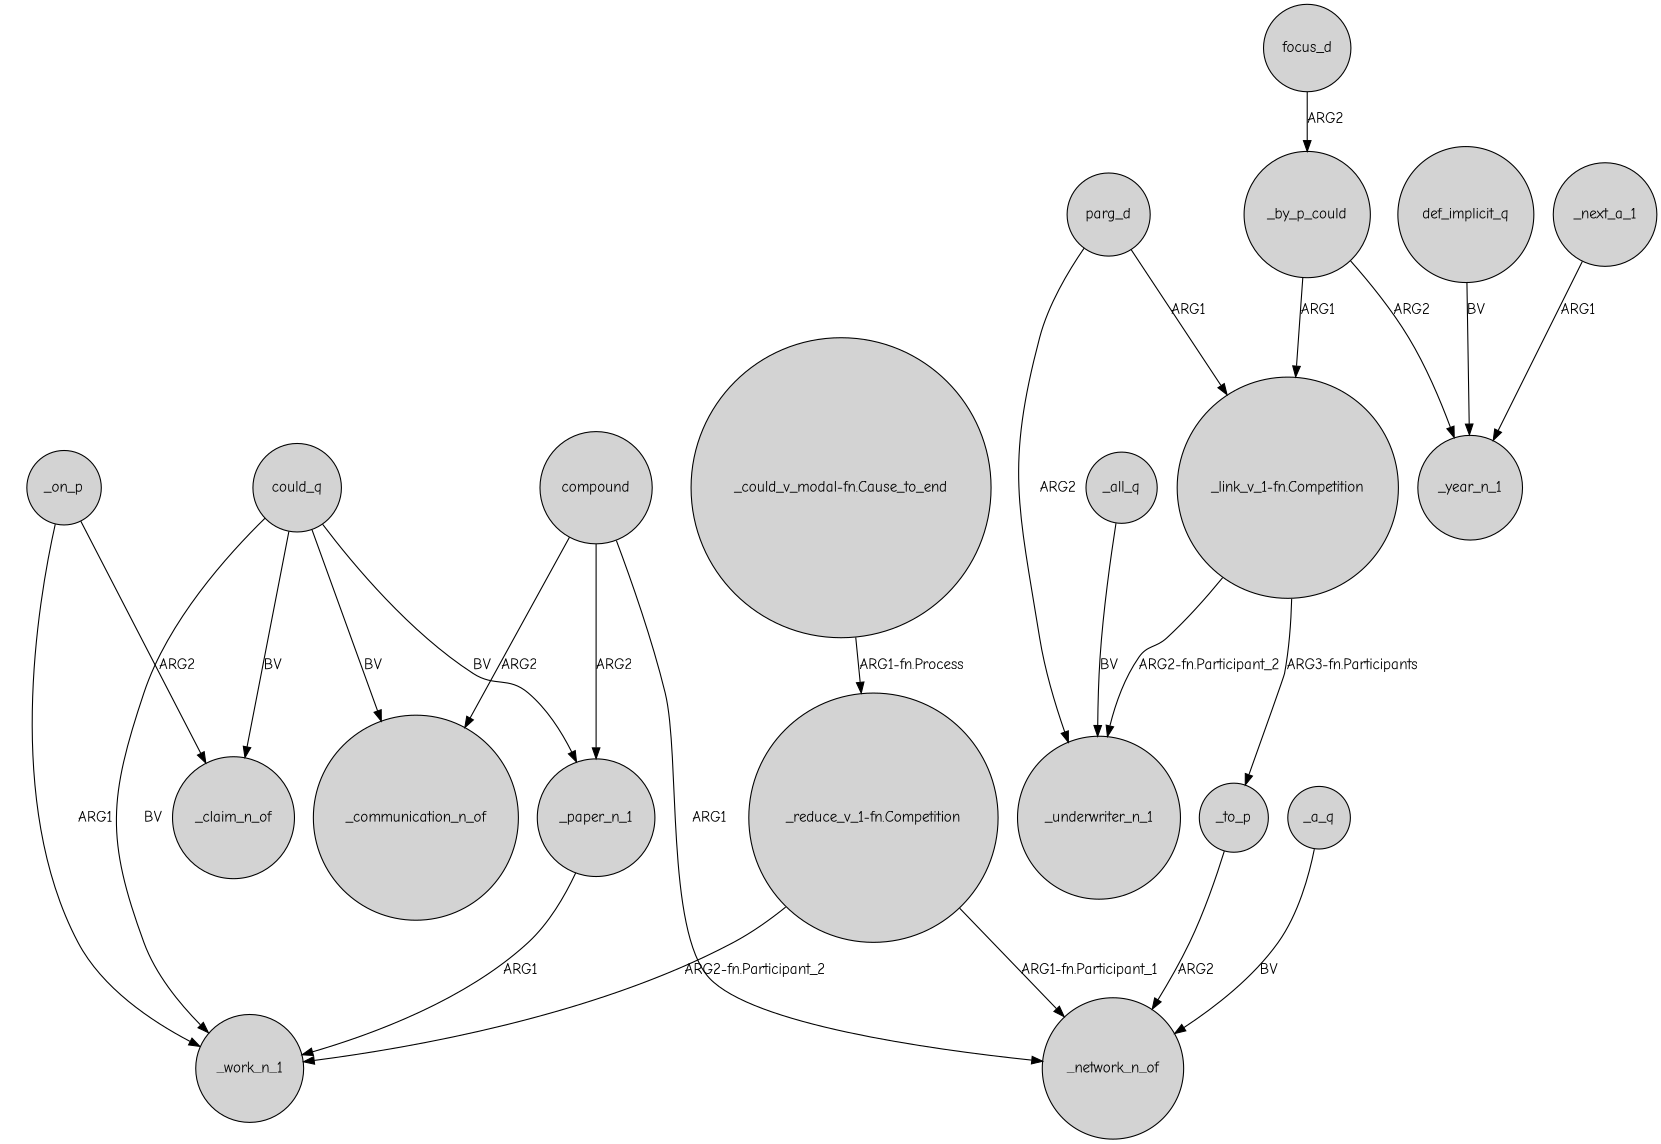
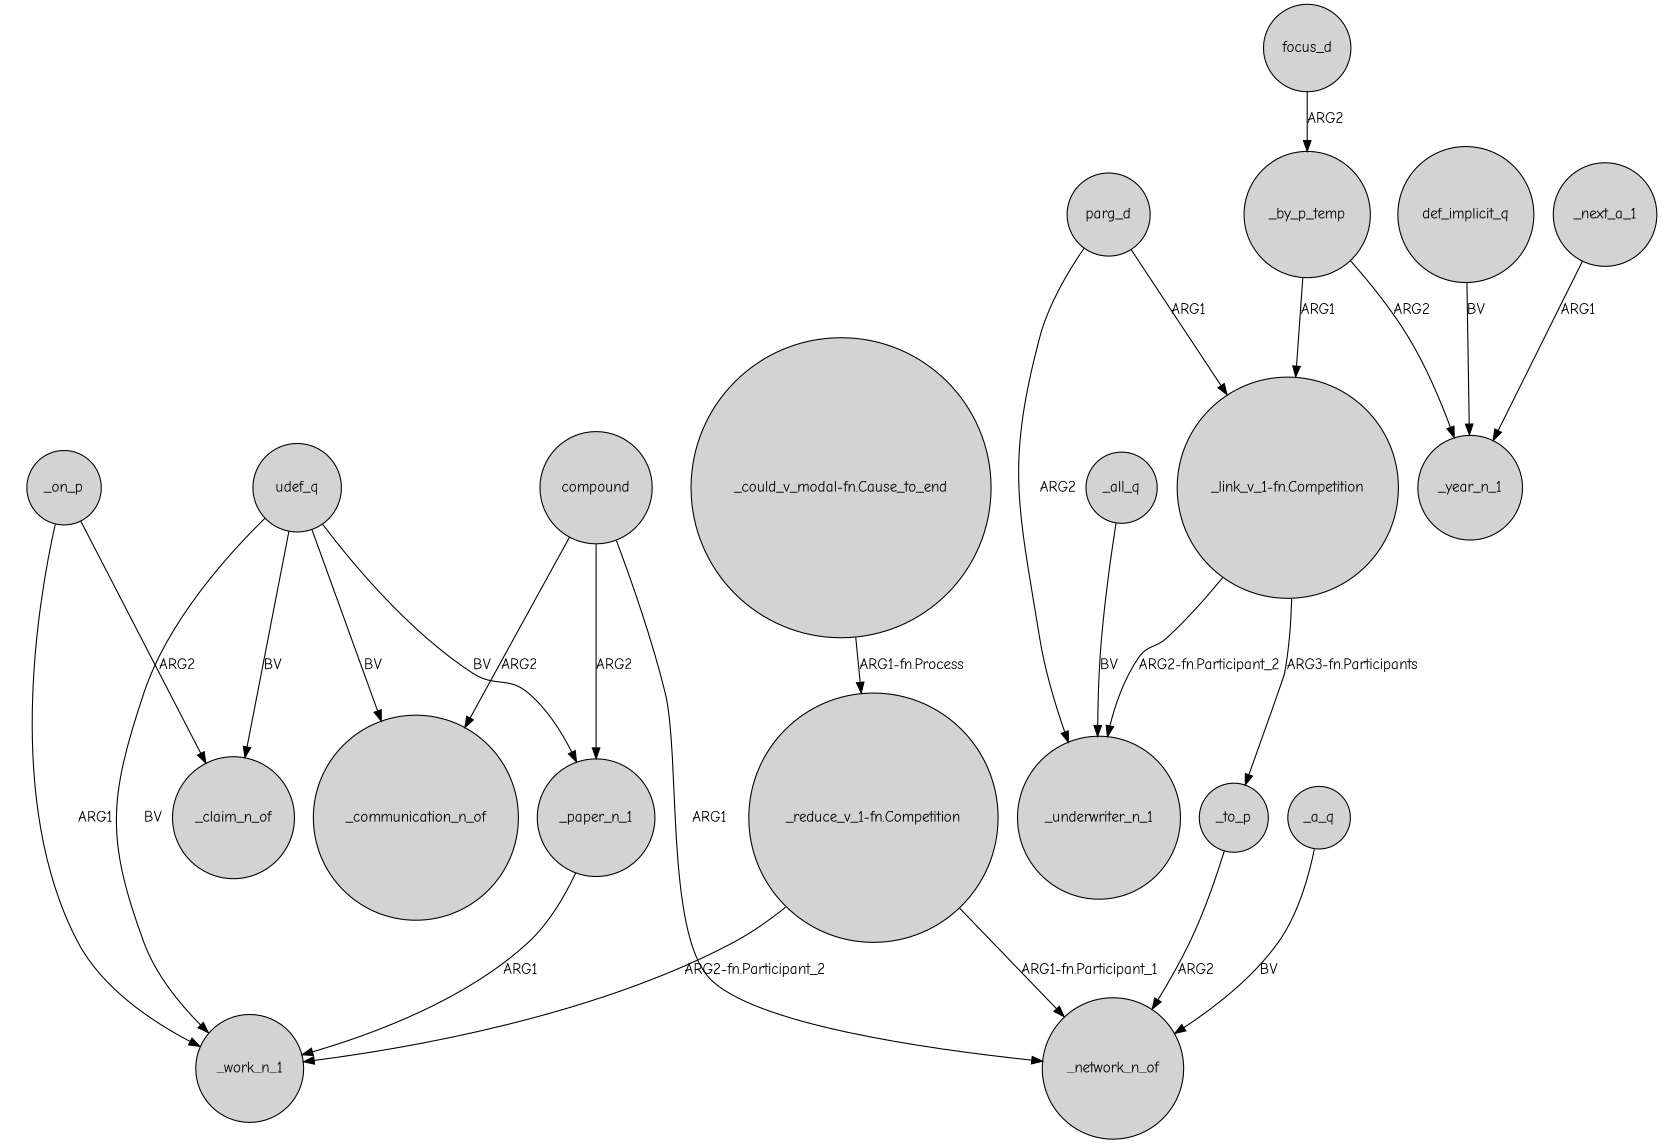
node "_by_p_could": label "_by_p_could" -> "_by_p_temp"
node "could_q": label "could_q" -> "udef_q"
